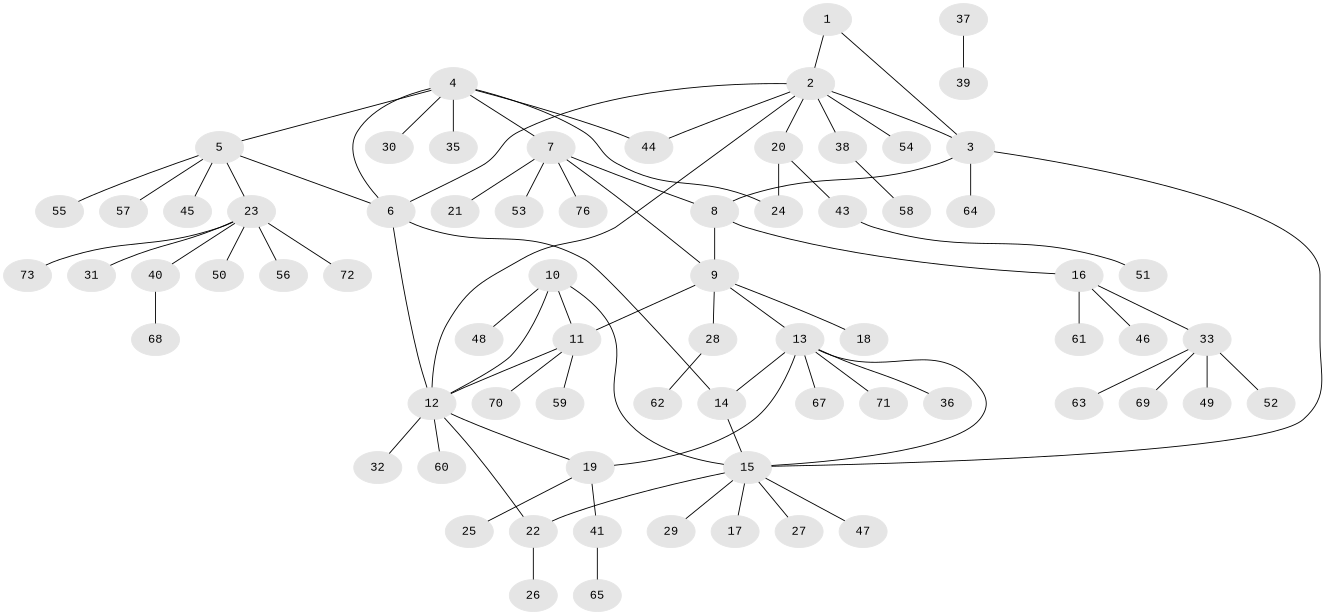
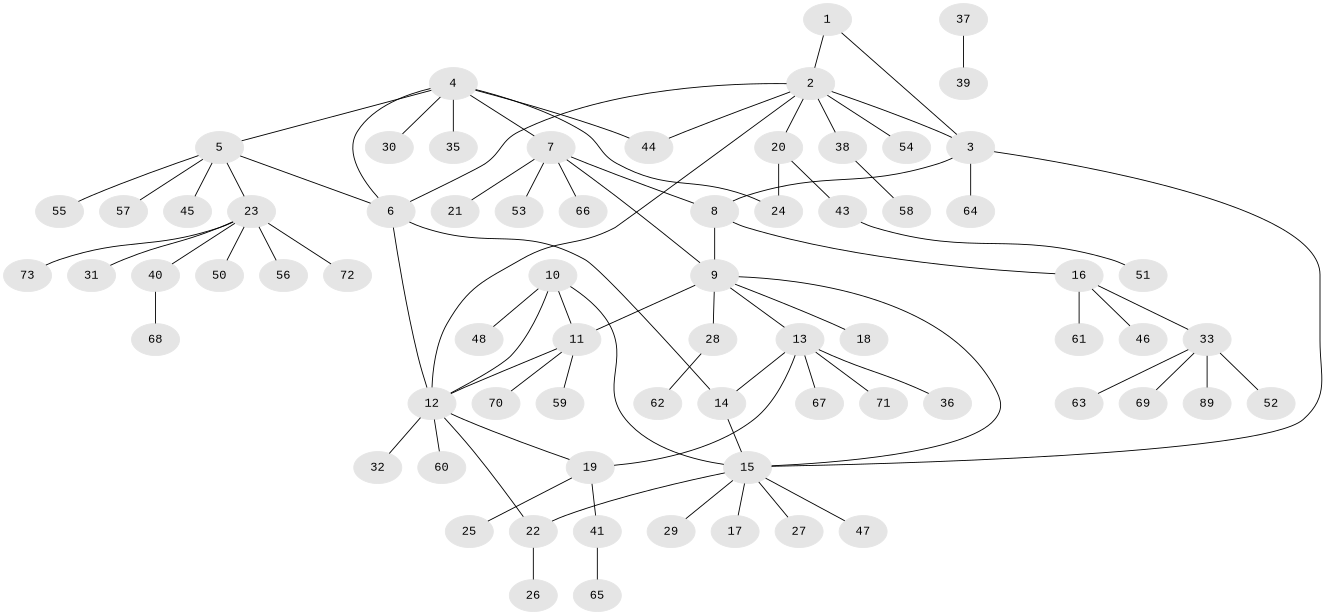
node "76": label "76" -> "66"
node "49": label "49" -> "89"
edge "13" -- "15": now "9" -- "15"
